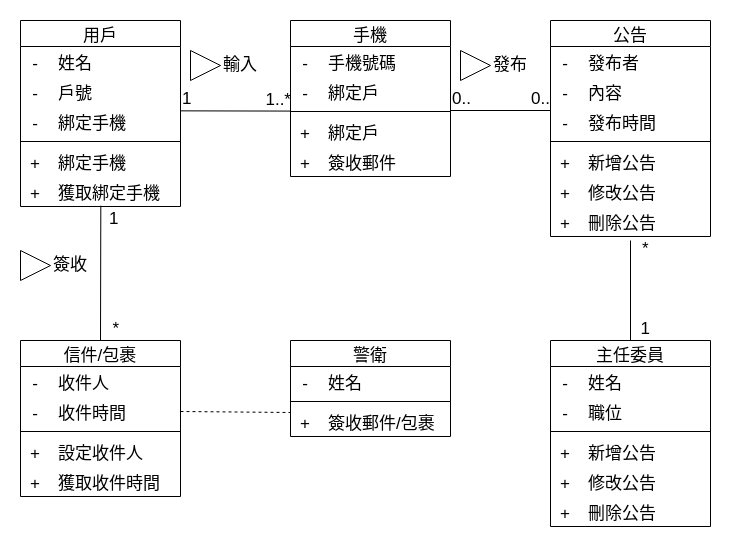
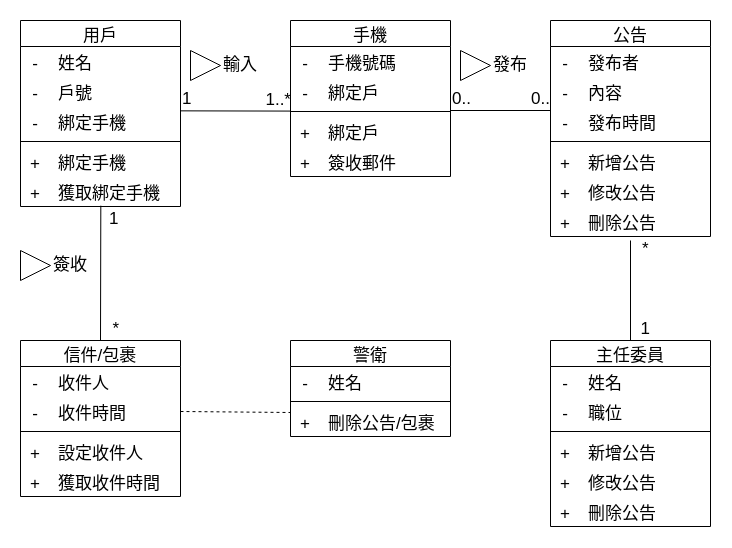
node "簽收郵件/包裹": label "簽收郵件/包裹" -> "刪除公告/包裹"
